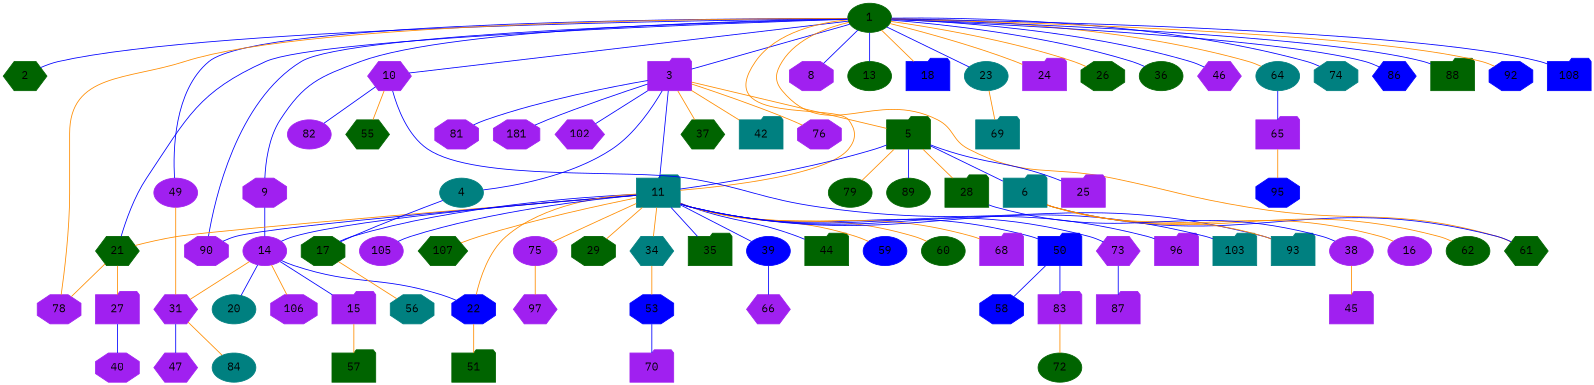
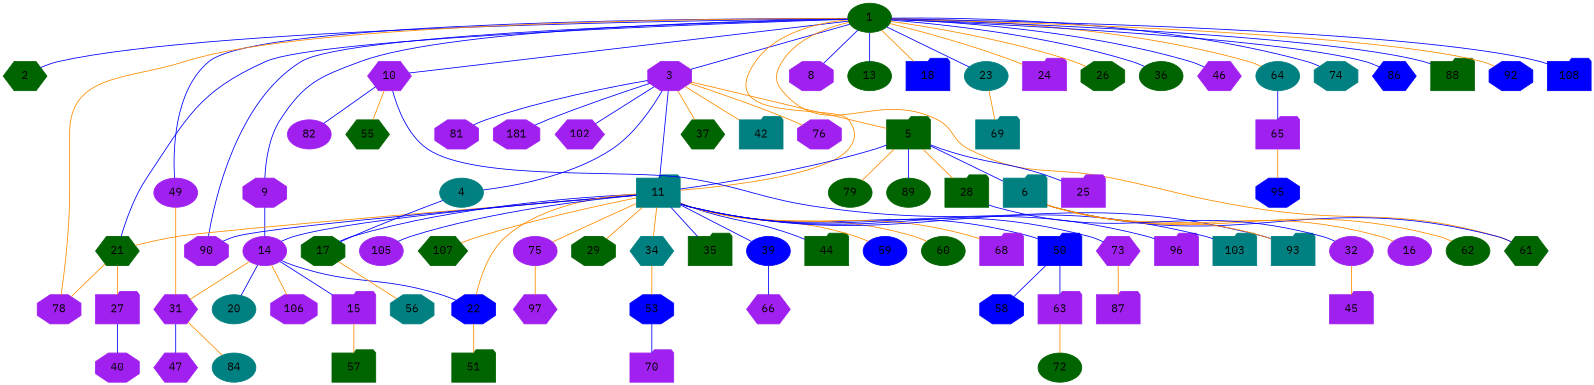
node "3": shape folder -> octagon
node "38": label "38" -> "32"
edge "73" -- "87": color blue -> darkorange
node "83": label "83" -> "63"
